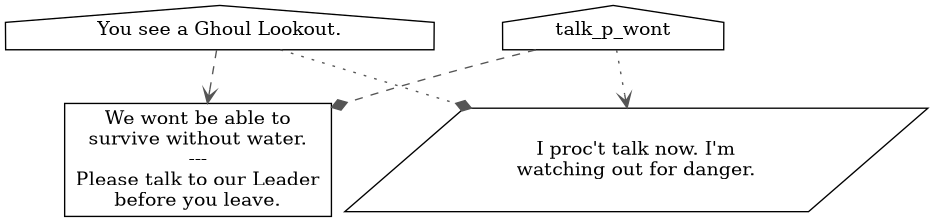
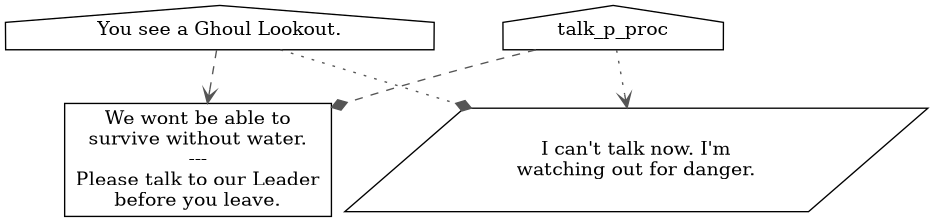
node "talk_p_wont": label "talk_p_wont" -> "talk_p_proc"
node "I proc't talk now. I'm watching out for danger.": label "I proc't talk now. I'm watching out for danger." -> "I can't talk now. I'm watching out for danger."
